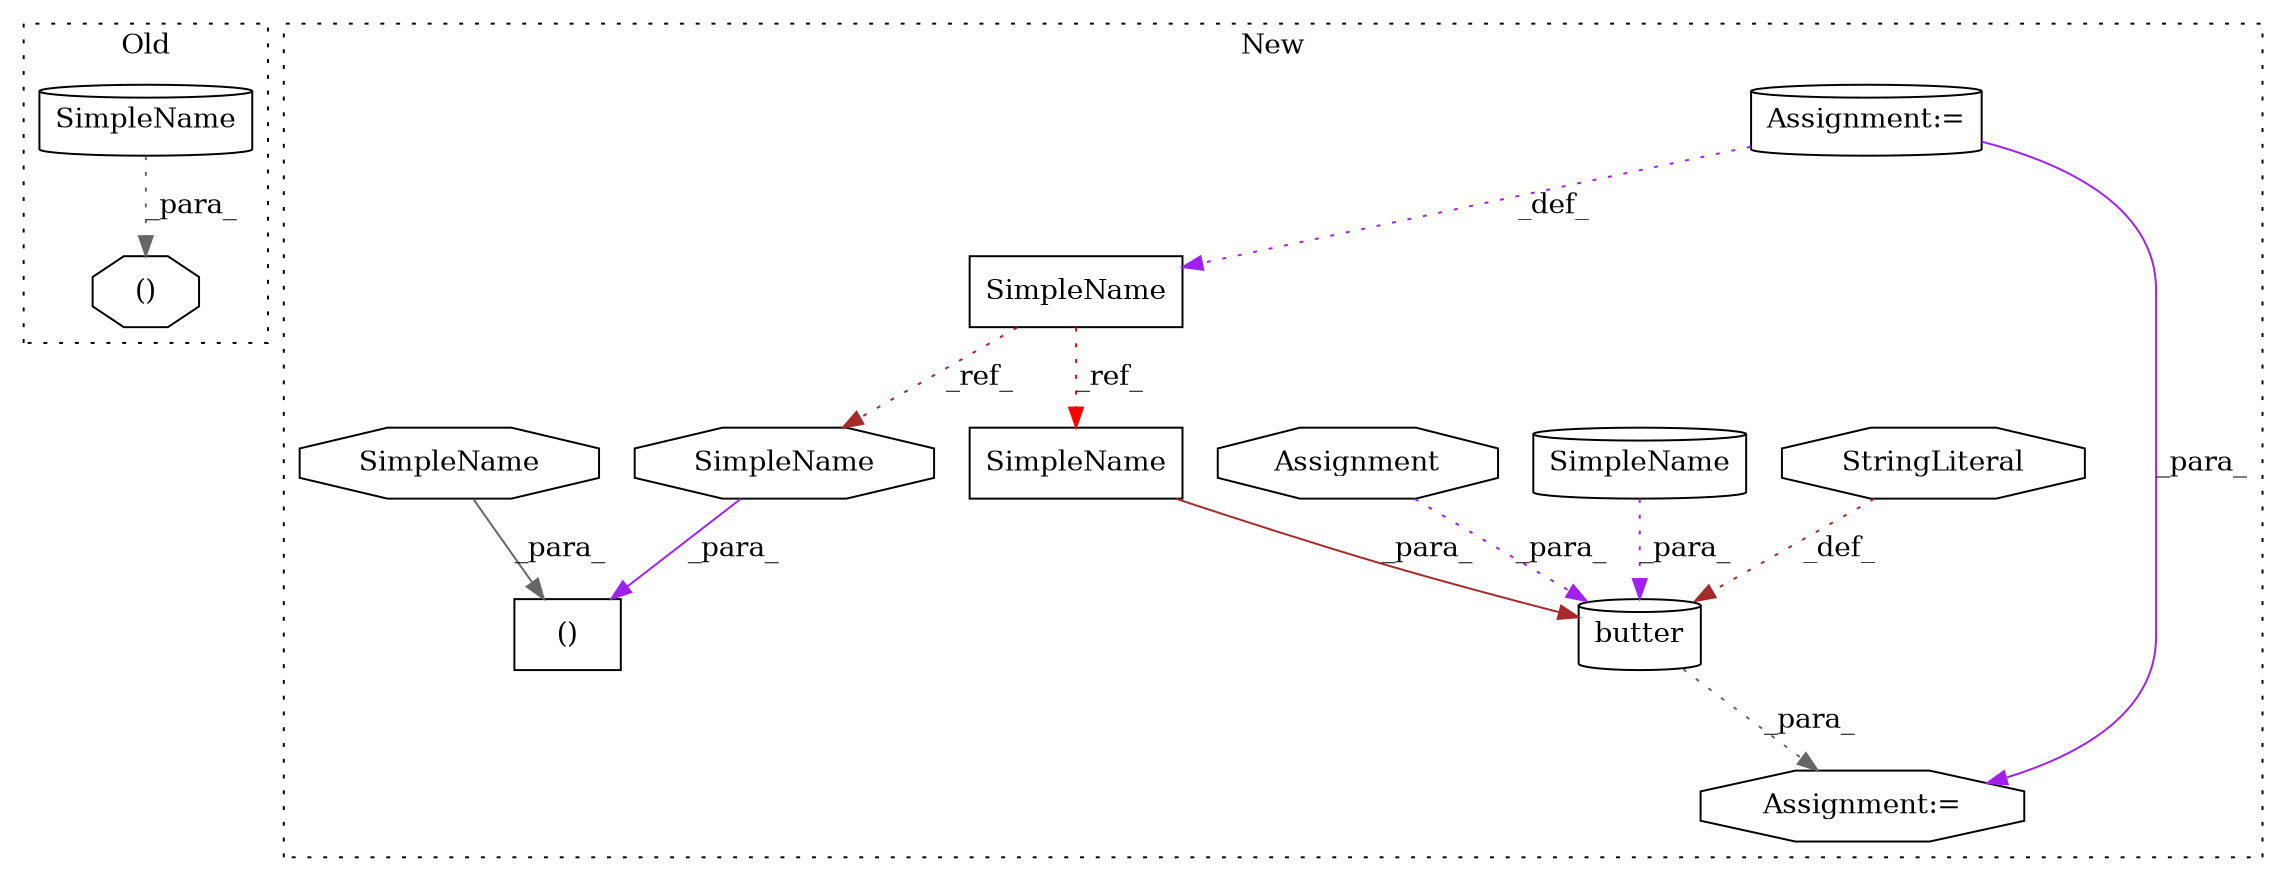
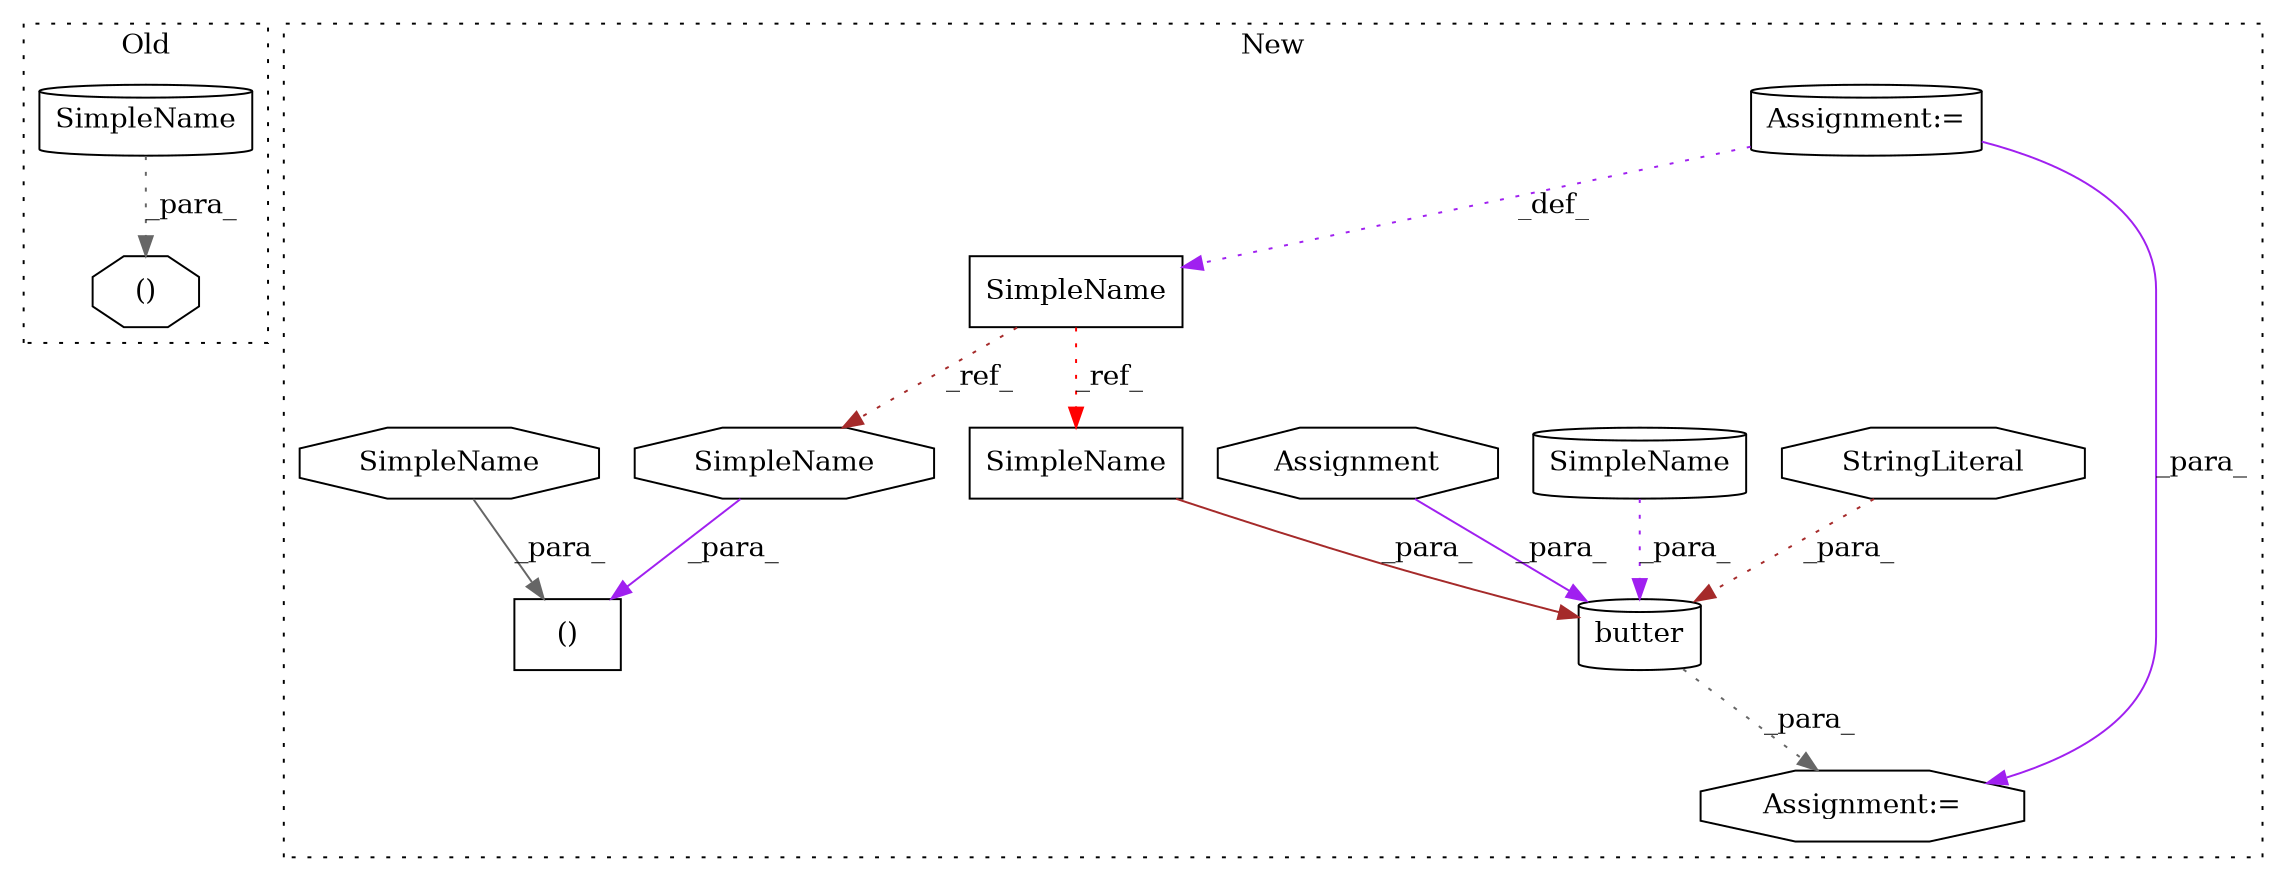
edge "Assignment" -> "butter": style dotted -> solid
edge "StringLiteral" -> "butter": label "_def_" -> "_para_"
